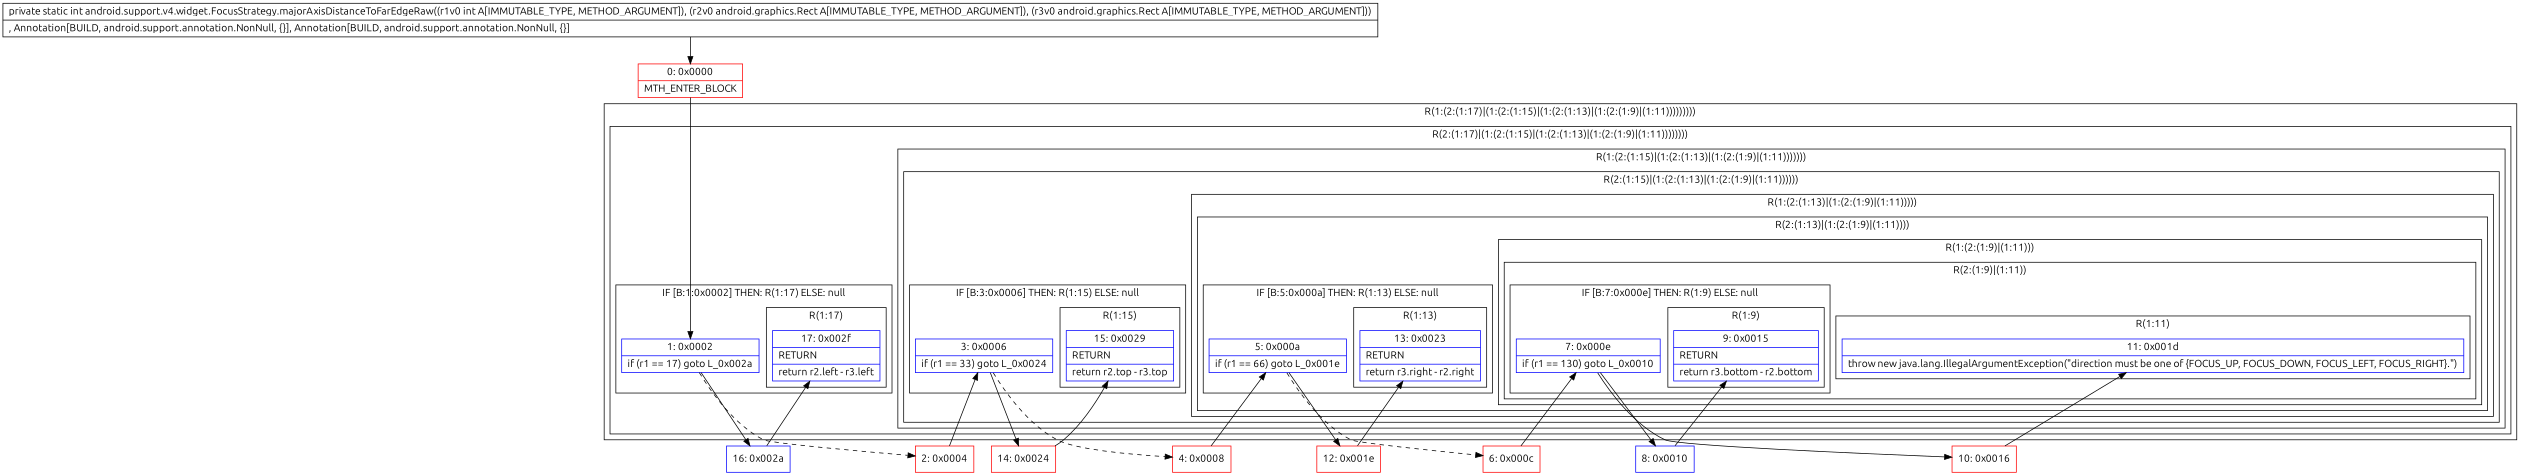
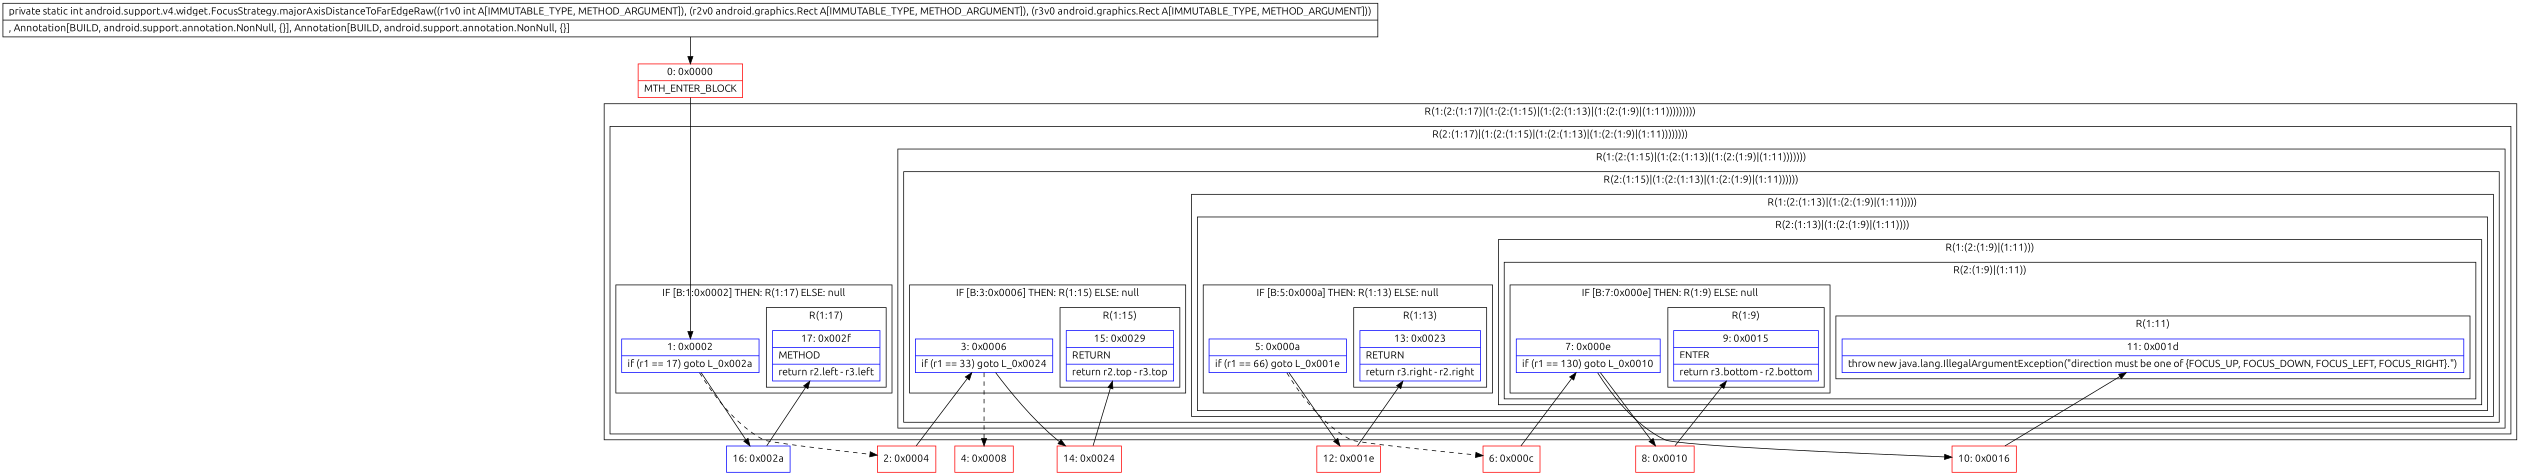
node "17: 0x002f": text "RETURN" -> "METHOD"
node "9: 0x0015": text "RETURN" -> "ENTER"
edge "4: 0x0008" -> "5: 0x000a": removed
node "8: 0x0010": color blue -> red
